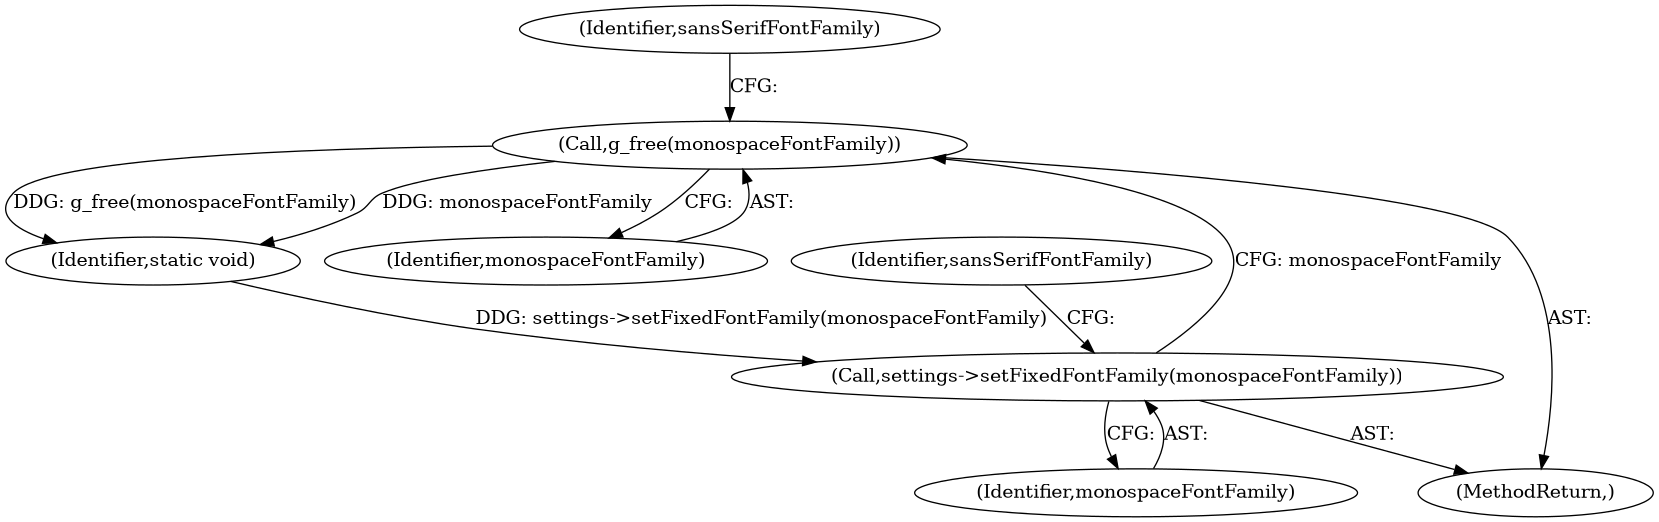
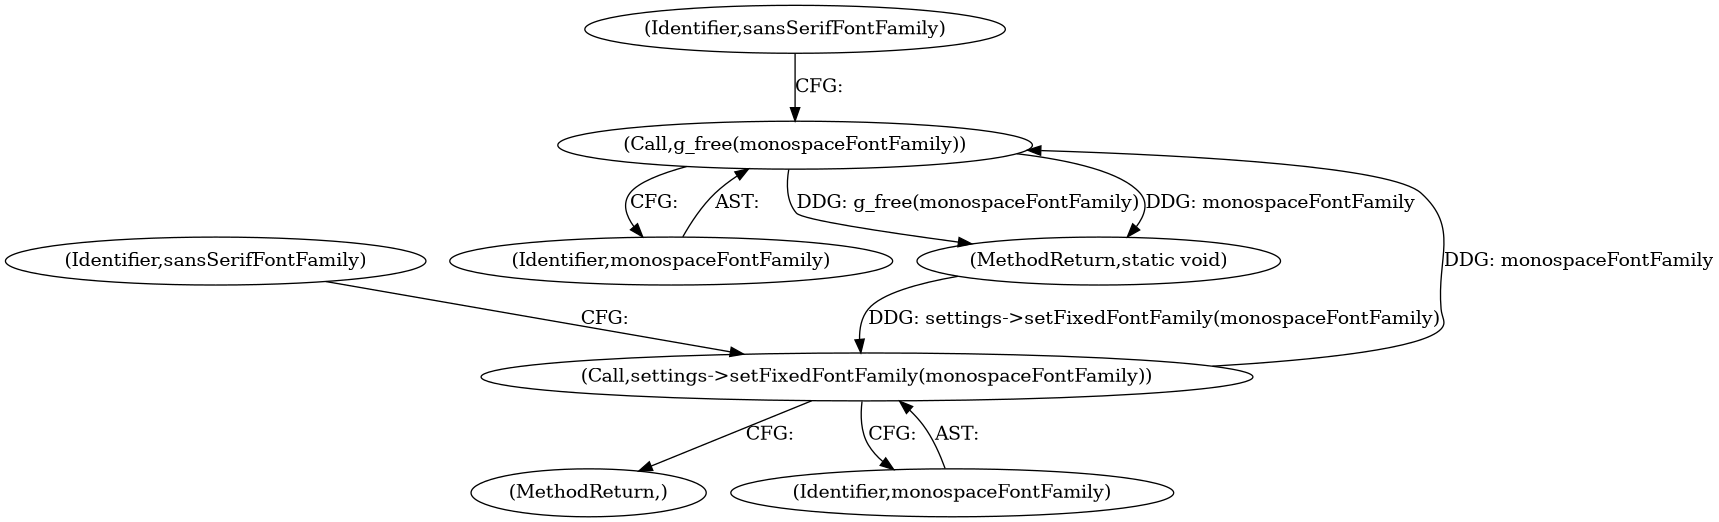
edge "(Call,g_free(monospaceFontFamily))" -> "(MethodReturn,)": removed, label "AST:"
node "(Identifier,static void)": label "(Identifier,static void)" -> "(MethodReturn,static void)"
edge "(Call,settings->setFixedFontFamily(monospaceFontFamily))" -> "(Call,g_free(monospaceFontFamily))": label "CFG: monospaceFontFamily" -> "DDG: monospaceFontFamily"
edge "(Call,settings->setFixedFontFamily(monospaceFontFamily))" -> "(MethodReturn,)": label "AST: " -> "CFG: "
